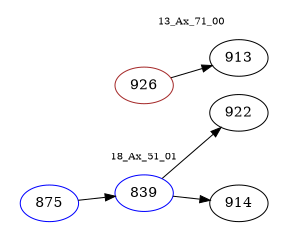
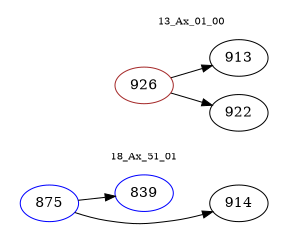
cluster "13_Ax_71_00": label "13_Ax_71_00" -> "13_Ax_01_00"
edge "839" -> "922": now "926" -> "922"
edge "839" -> "914": now "875" -> "914"
